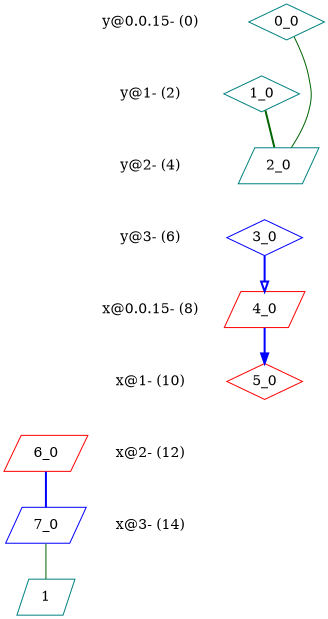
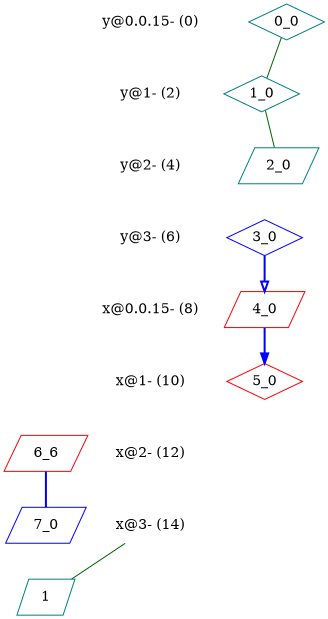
edge "0_0" -- "2_0": now "0_0" -- "1_0"
edge "1_0" -- "2_0": style bold -> solid
node "6_0": label "6_0" -> "6_6"
edge "7_0" -- "1": now "x@3- (14)" -- "1"
